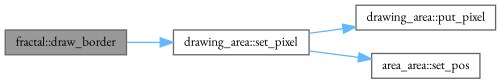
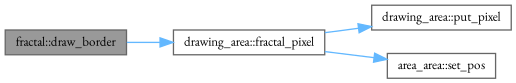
node "drawing_area::set_pixel": label "drawing_area::set_pixel" -> "drawing_area::fractal_pixel"
